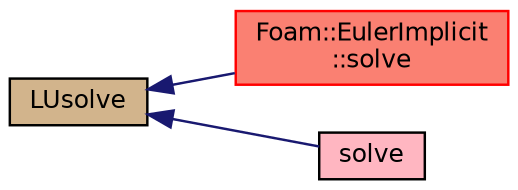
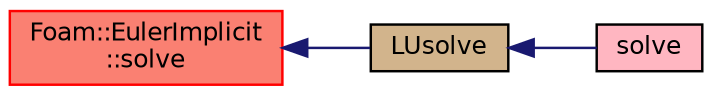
edge "Foam::EulerImplicit ::solve" -> "LUsolve": reversed
